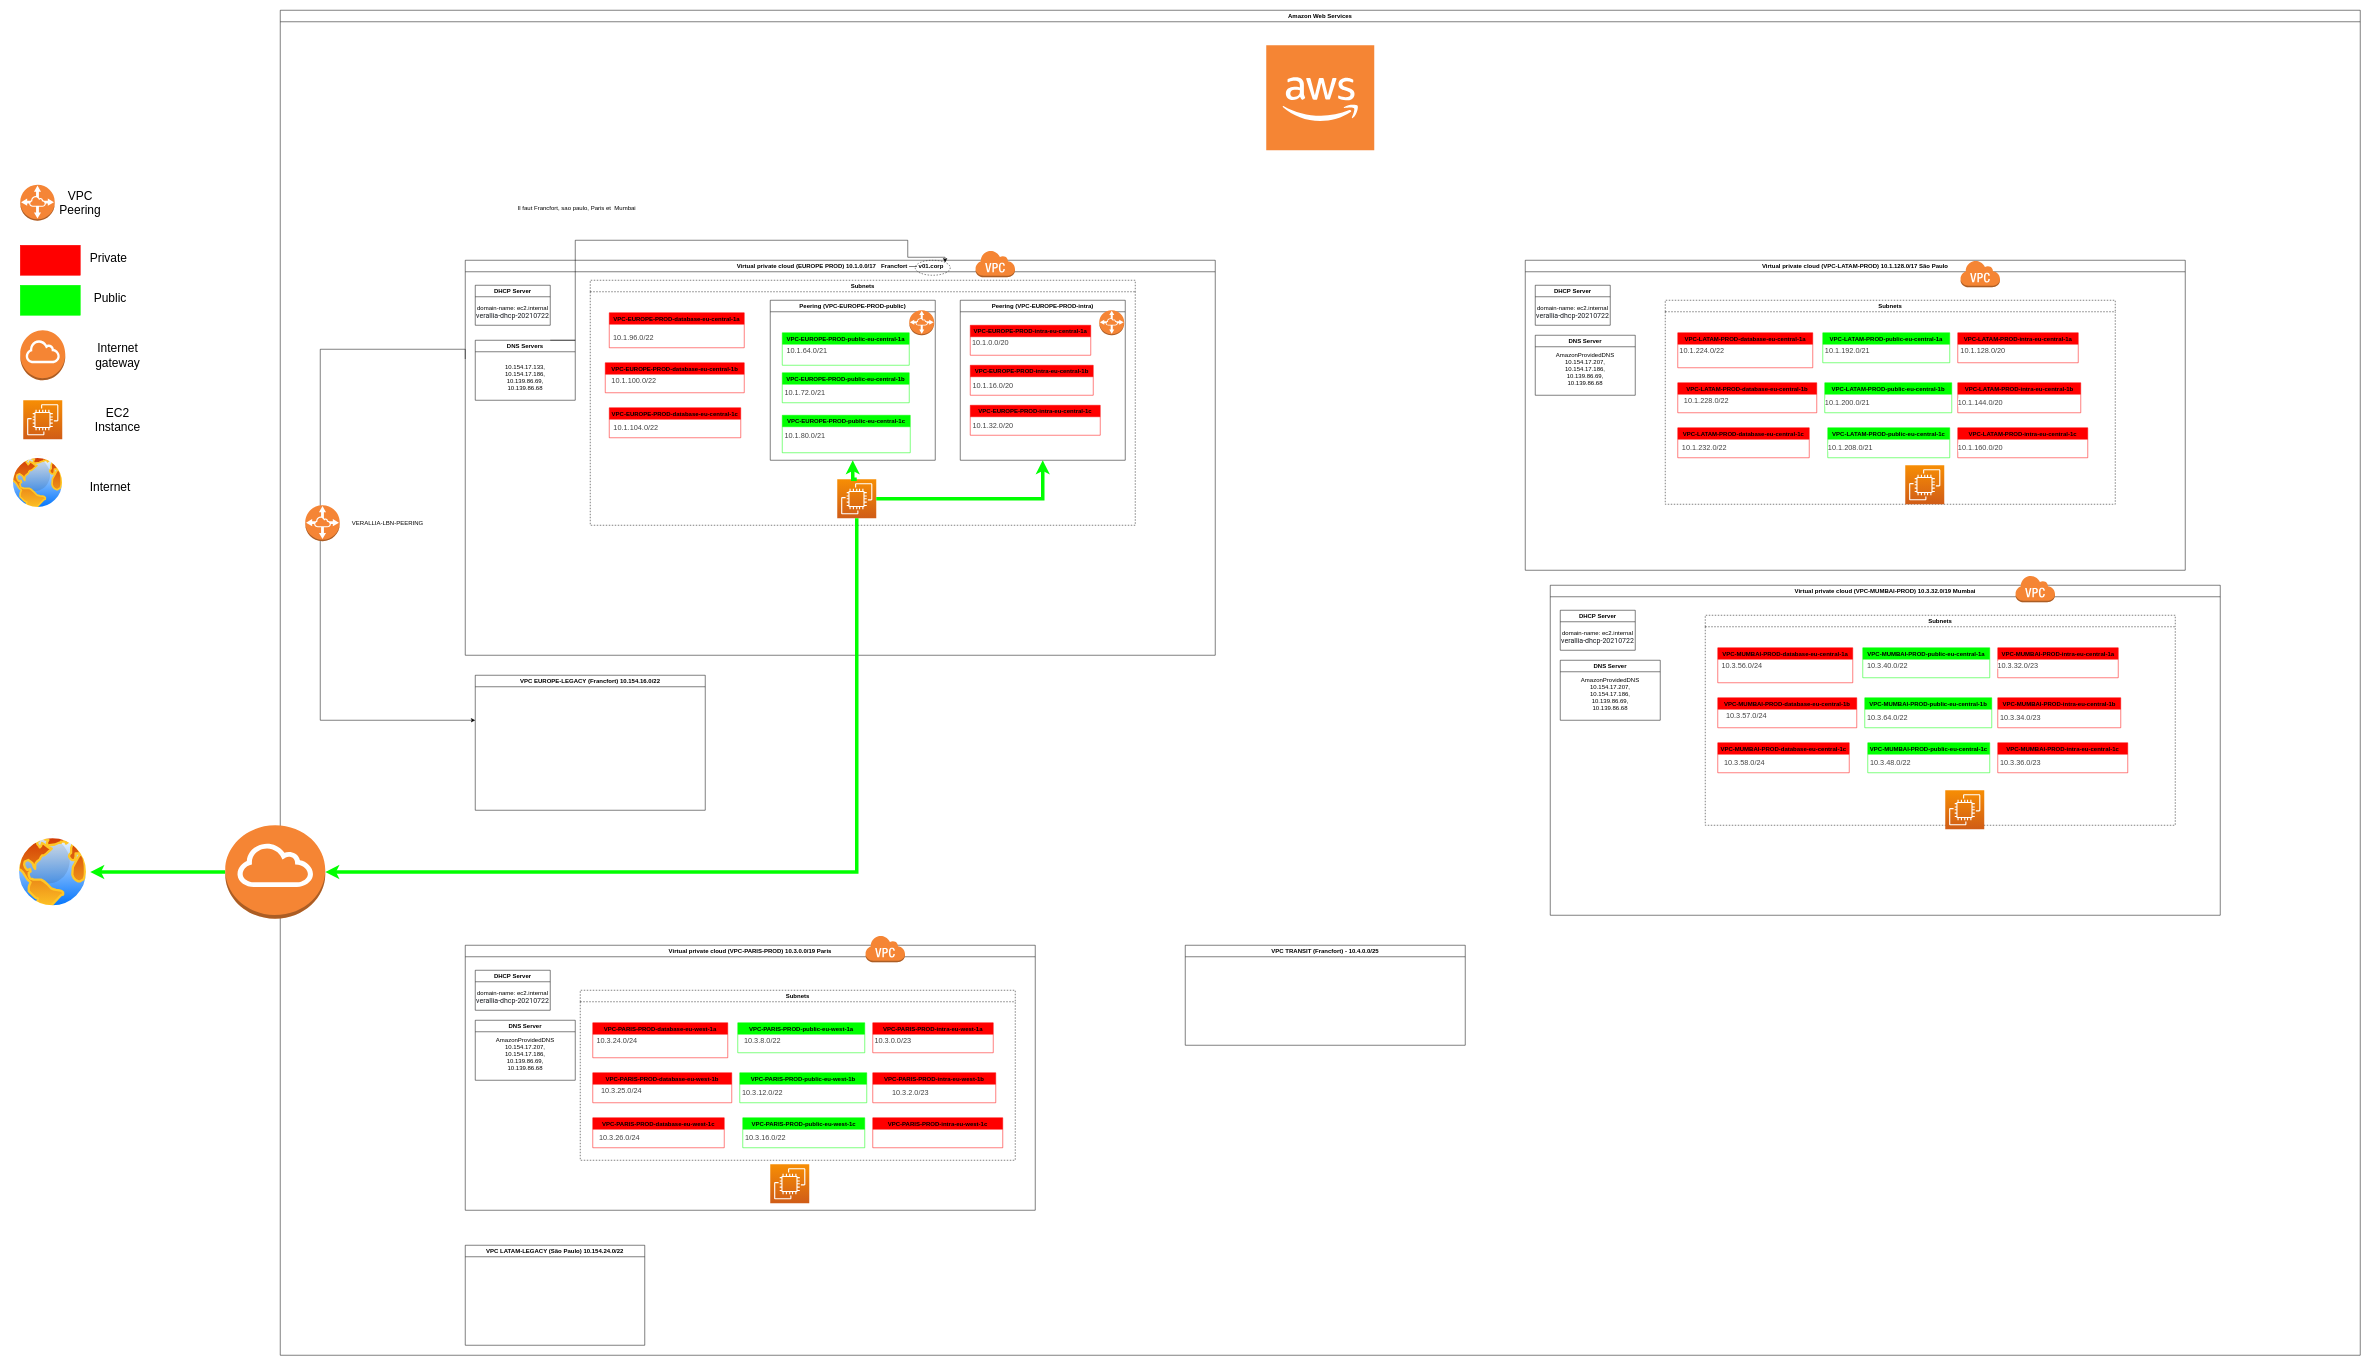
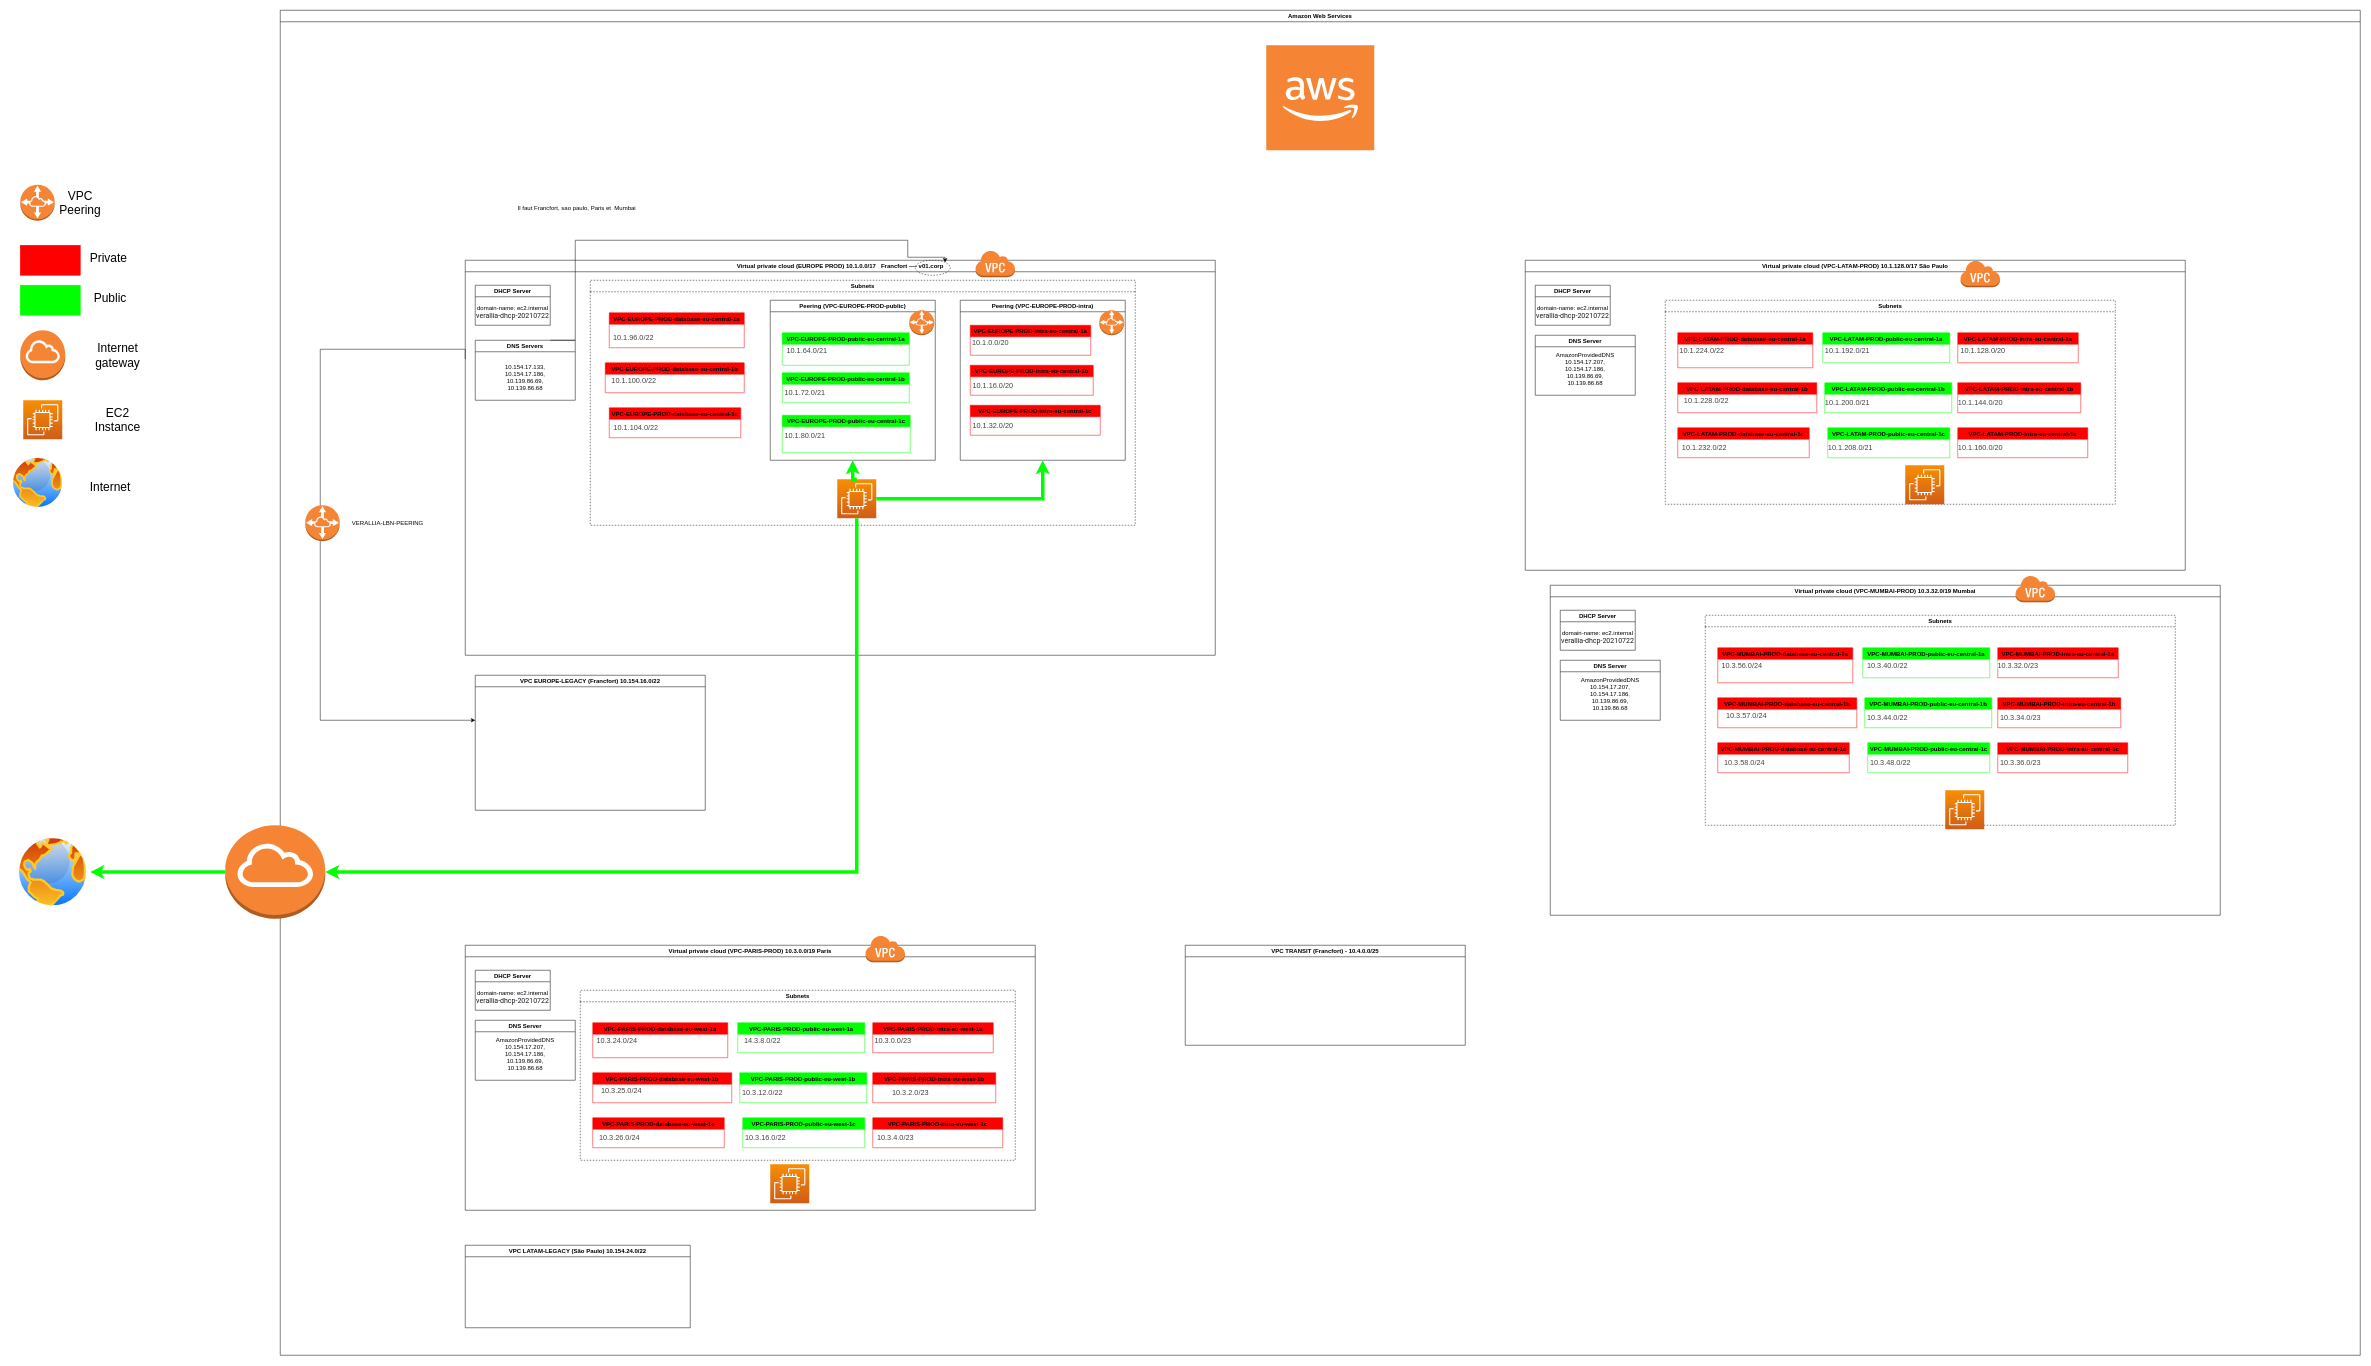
node "10.3.64.0/22": label "10.3.64.0/22" -> "10.3.44.0/22"
node "10.3.8.0/22": label "10.3.8.0/22" -> "14.3.8.0/22"
node "10.3.4.0/23": added
node "VPC LATAM-LEGACY (São Paulo) 10.154.24.0/22": size 180x100 -> 225x83
